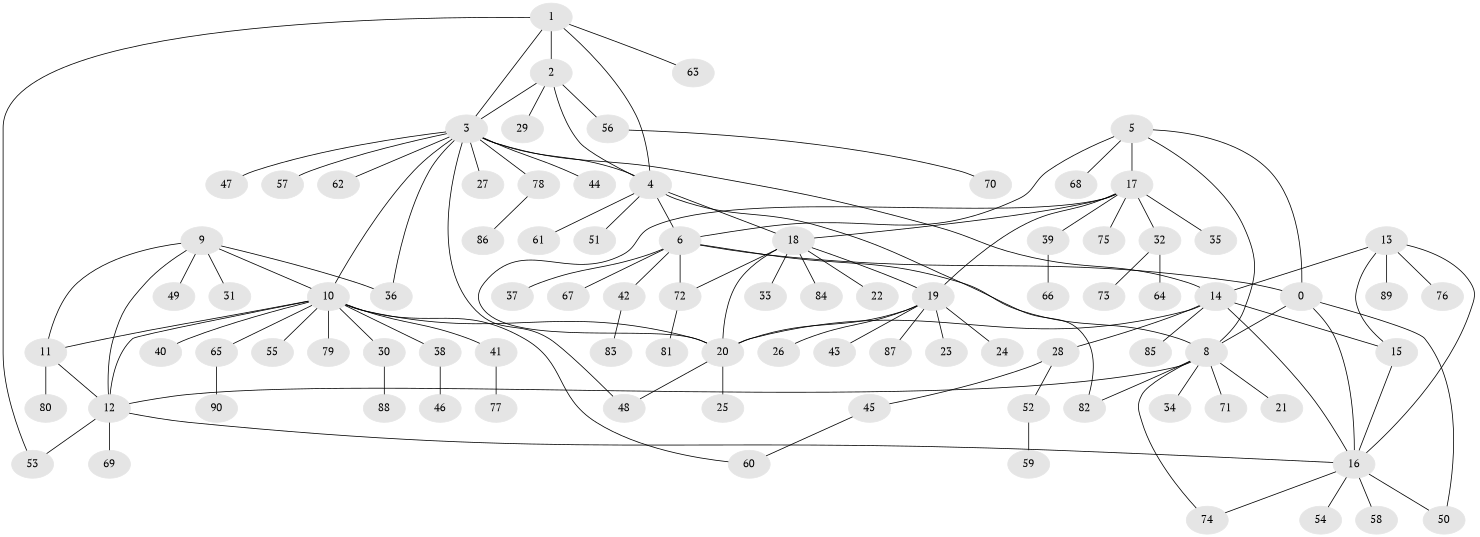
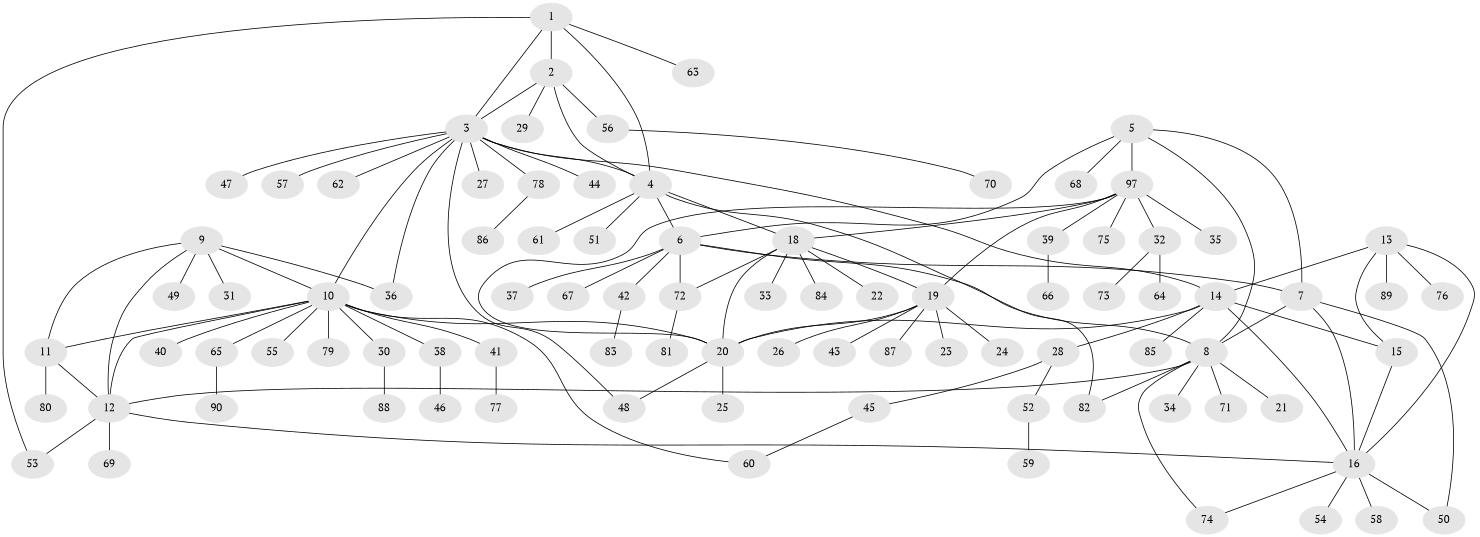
node "17": label "17" -> "97"
node "0": label "0" -> "7"
